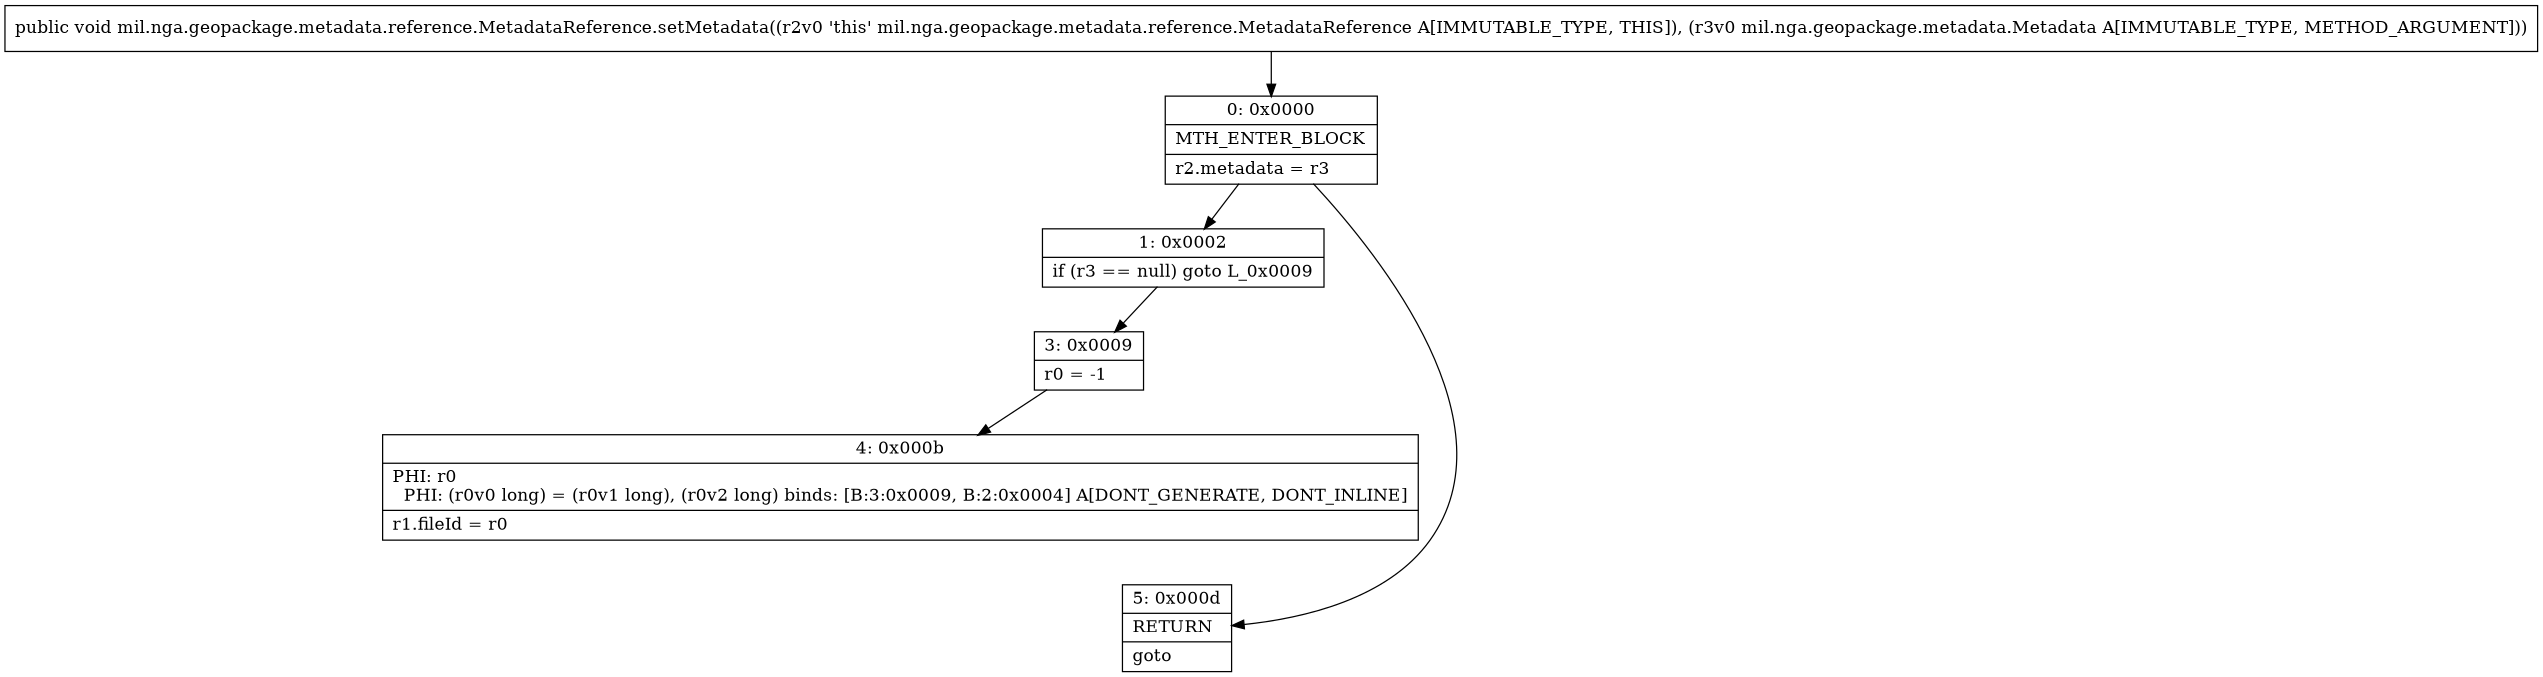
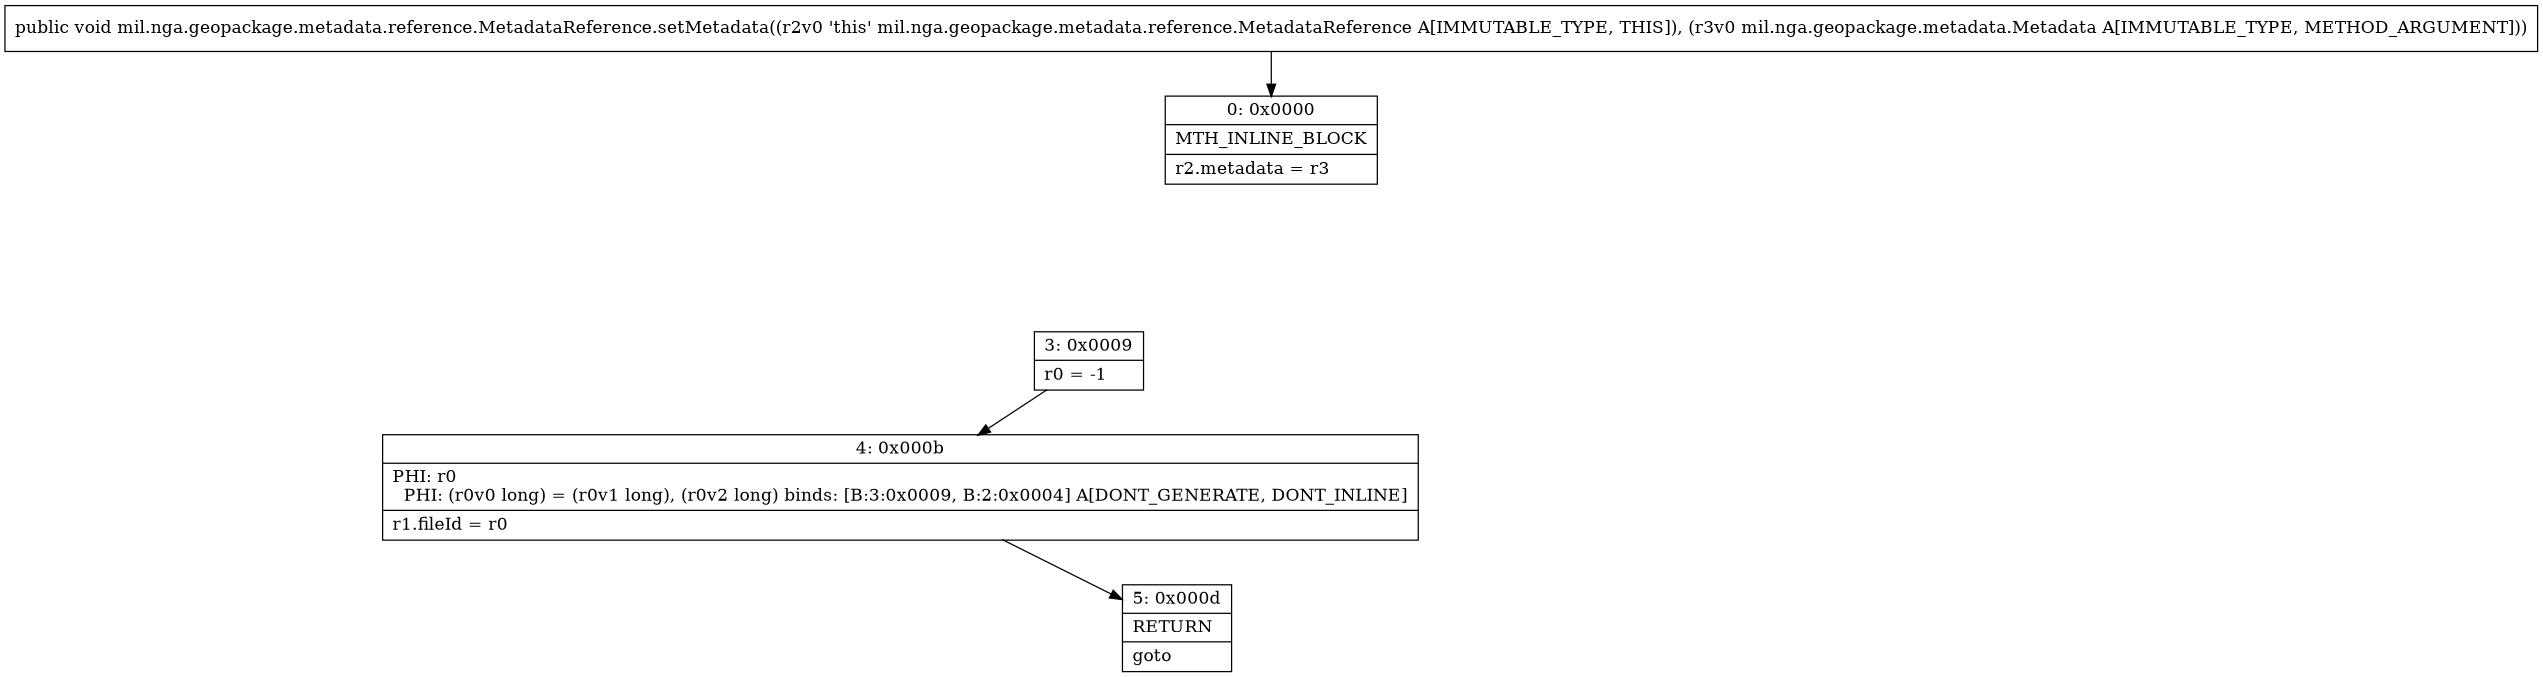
node "0: 0x0000": text "MTH_ENTER_BLOCK" -> "MTH_INLINE_BLOCK"
node "1: 0x0002": removed
edge "0: 0x0000" -> "5: 0x000d": now "4: 0x000b" -> "5: 0x000d"
